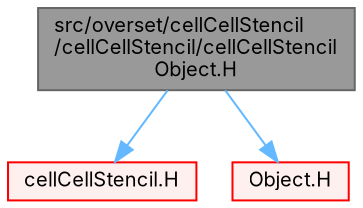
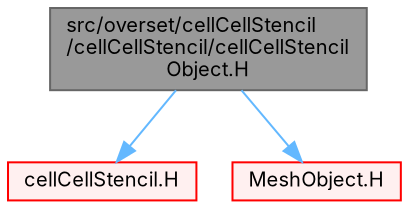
node "Object.H": label "Object.H" -> "MeshObject.H"
